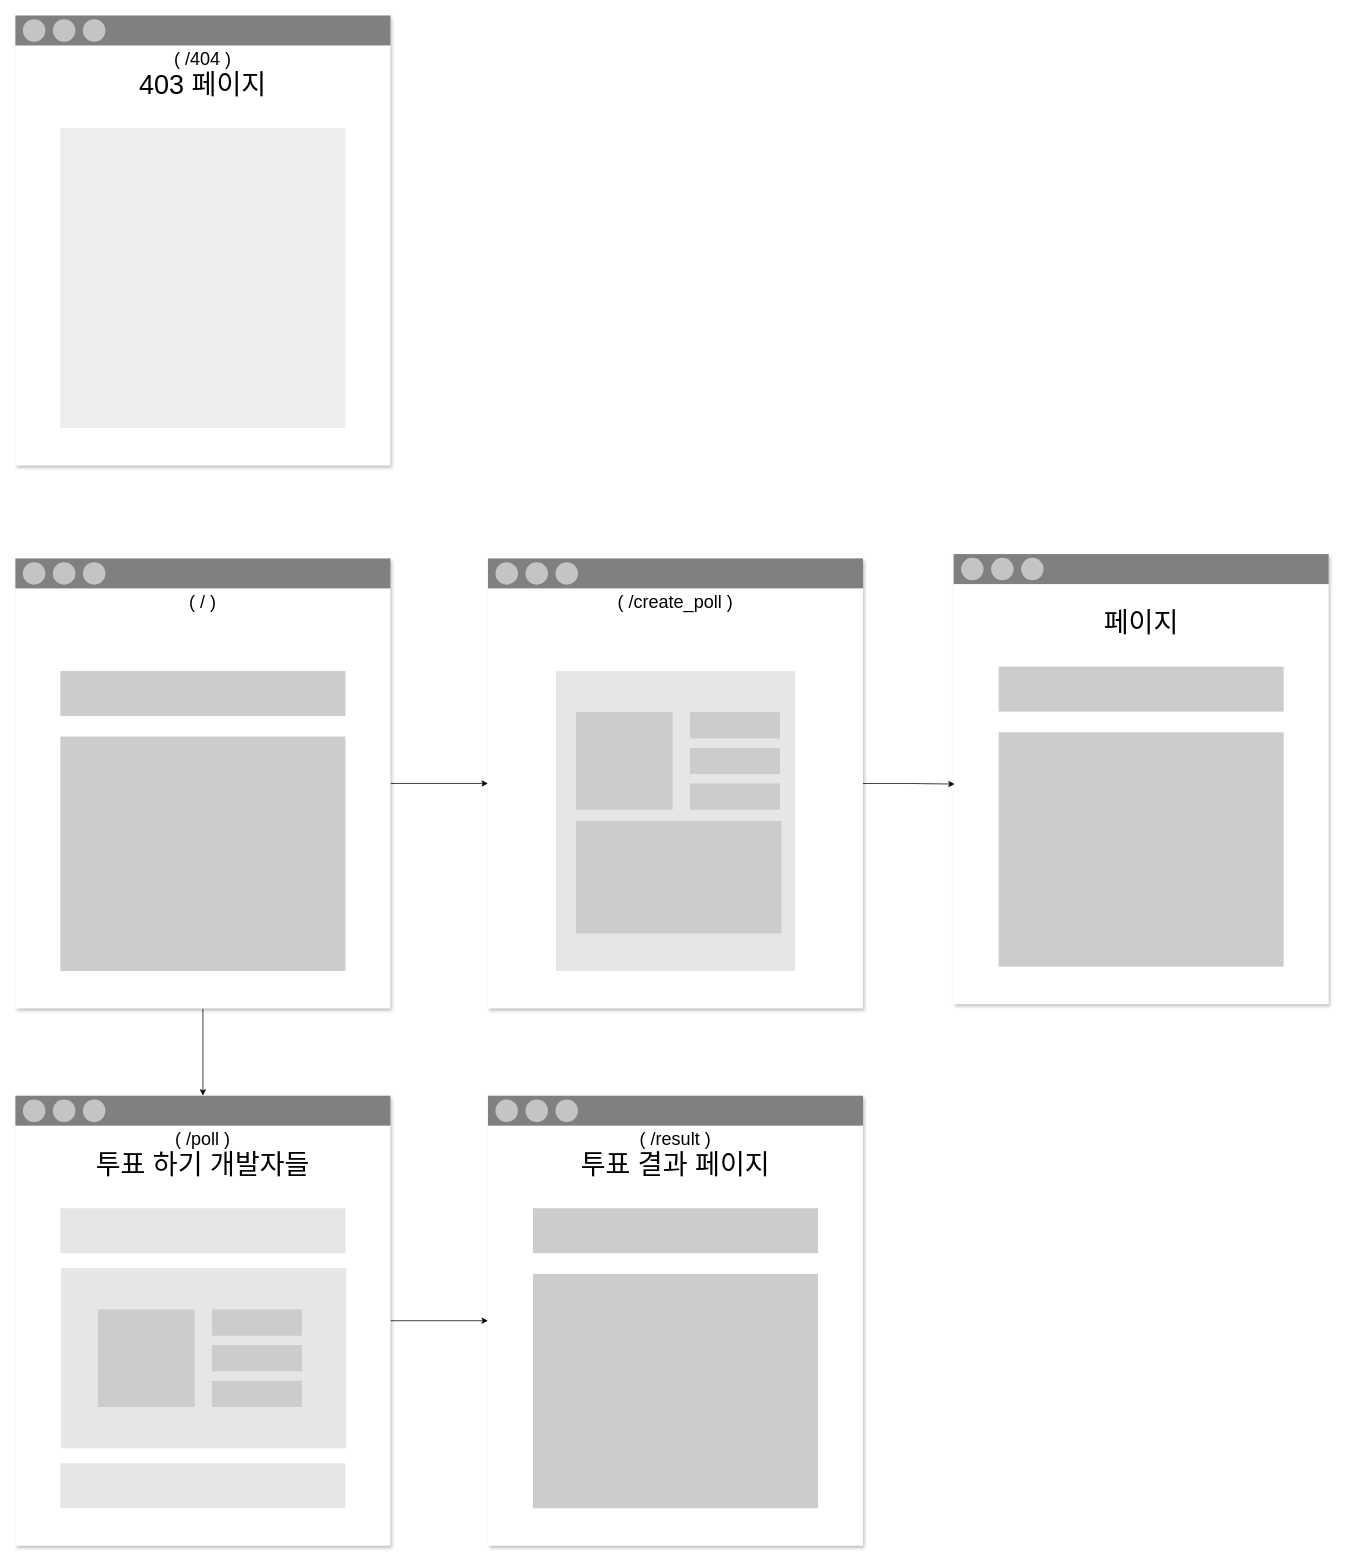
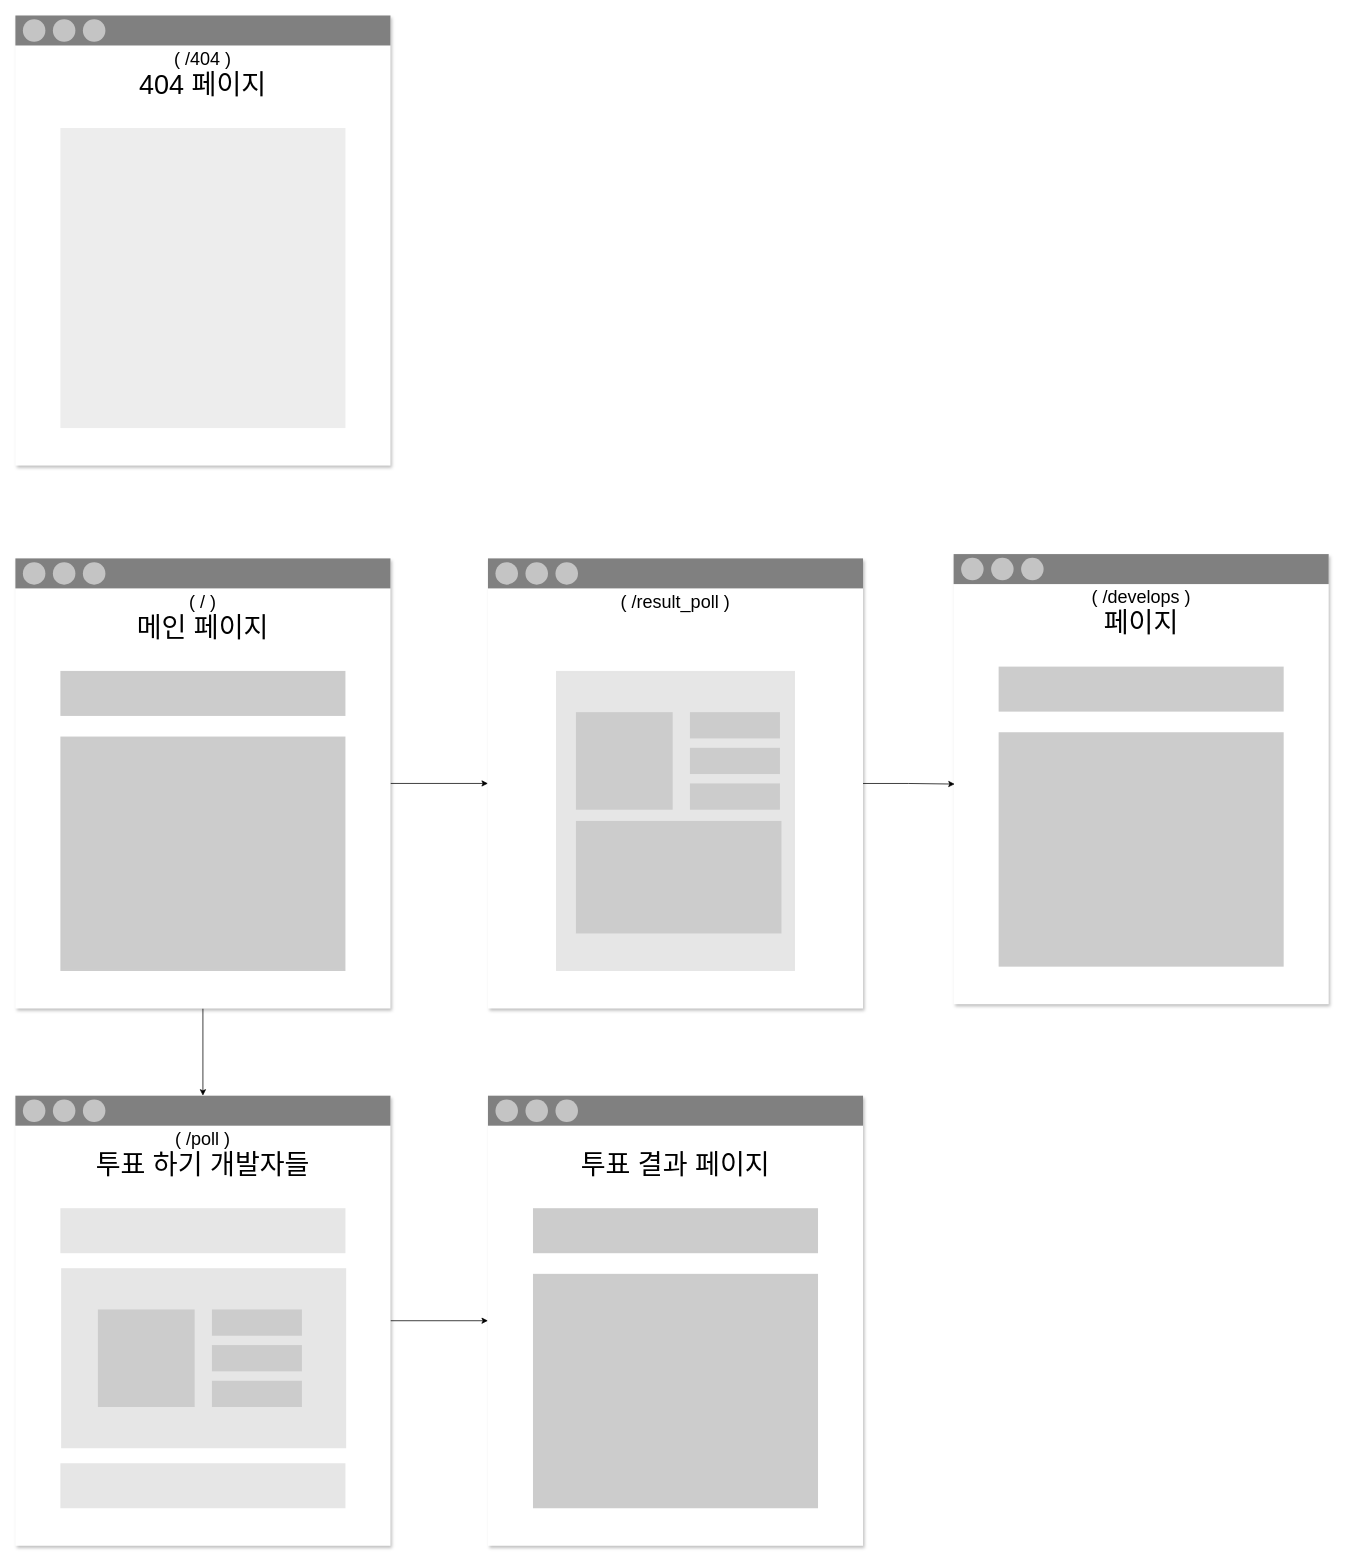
node "403 페이지": label "403 페이지" -> "404 페이지"
node "( /develops )": added
node "( /create_poll )": label "( /create_poll )" -> "( /result_poll )"
node "메인 페이지": added
node "( /result )": removed
